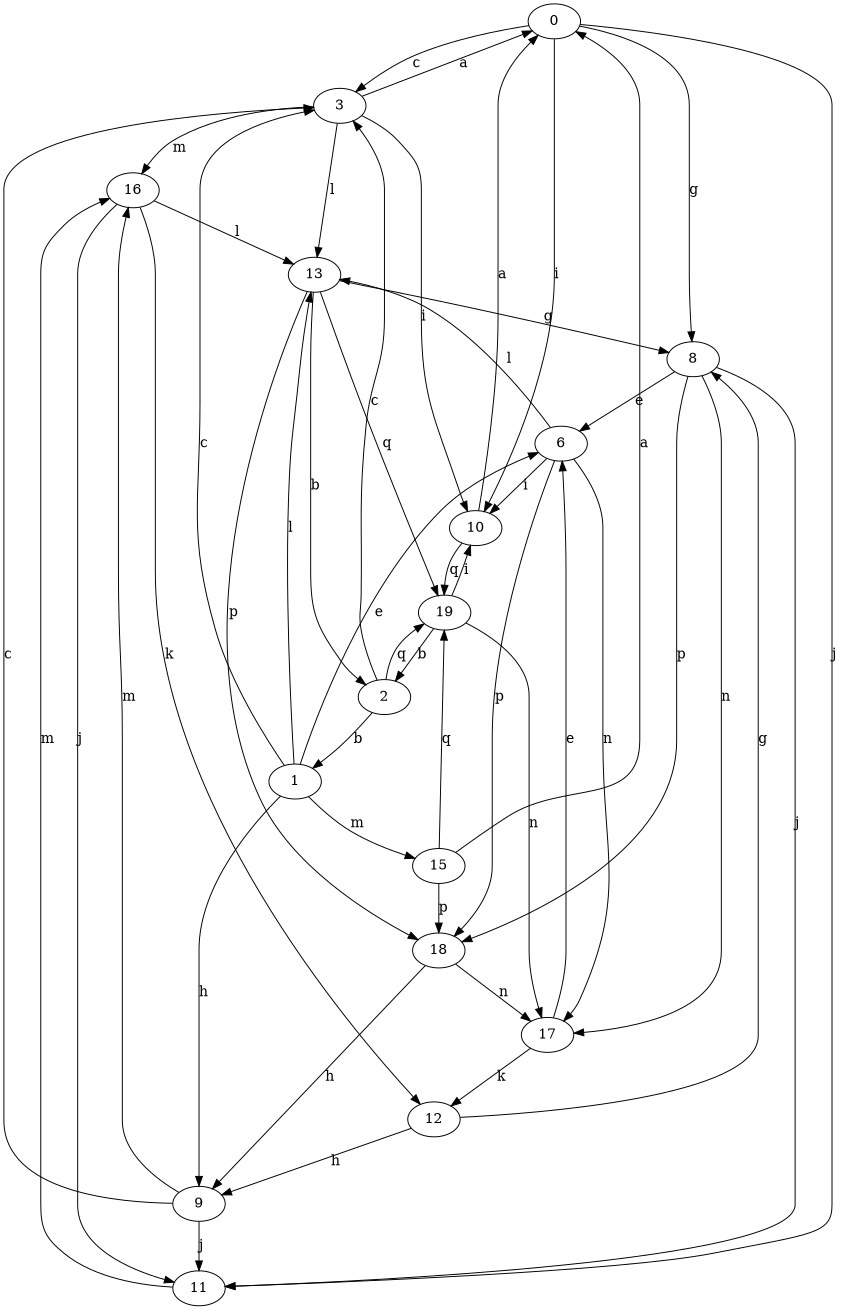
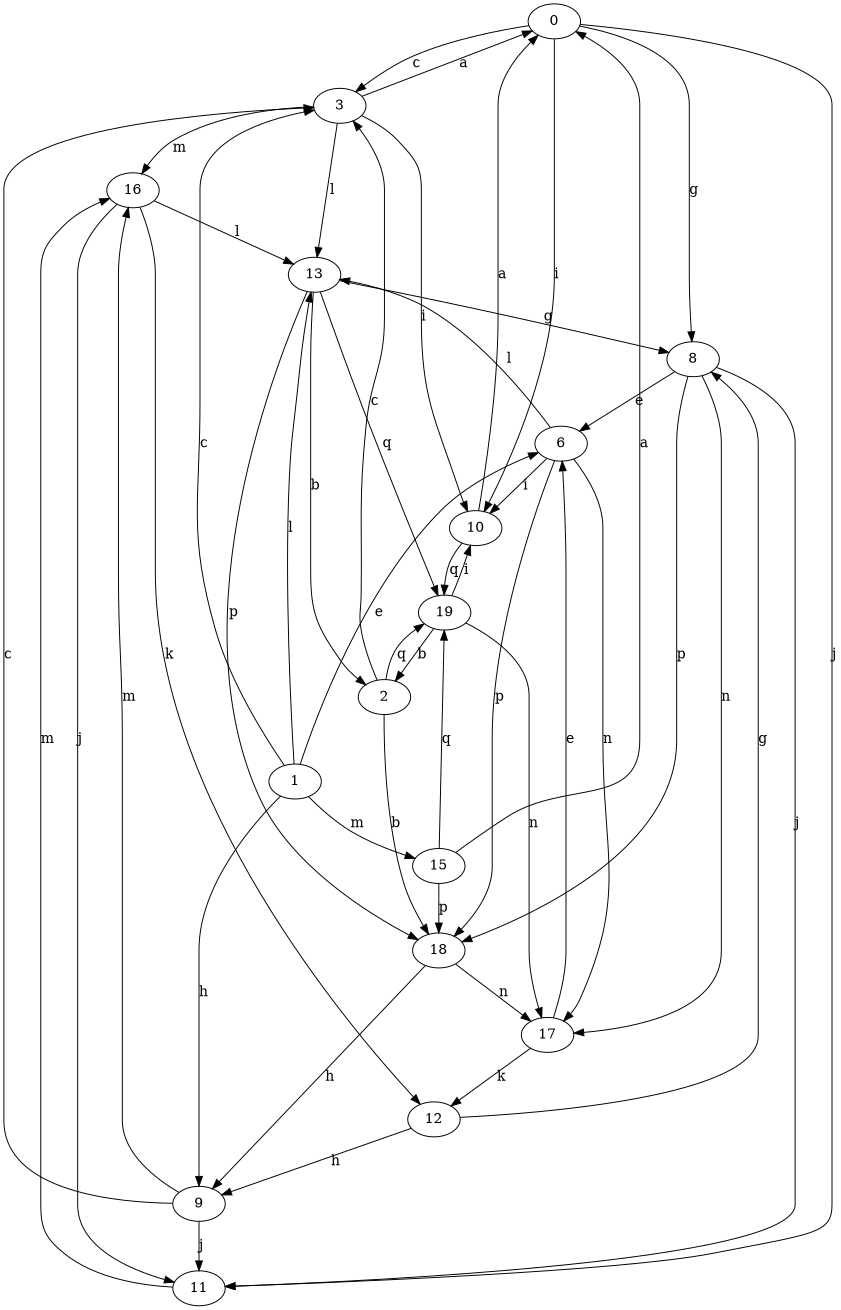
edge "2" -> "1": now "2" -> "18"
